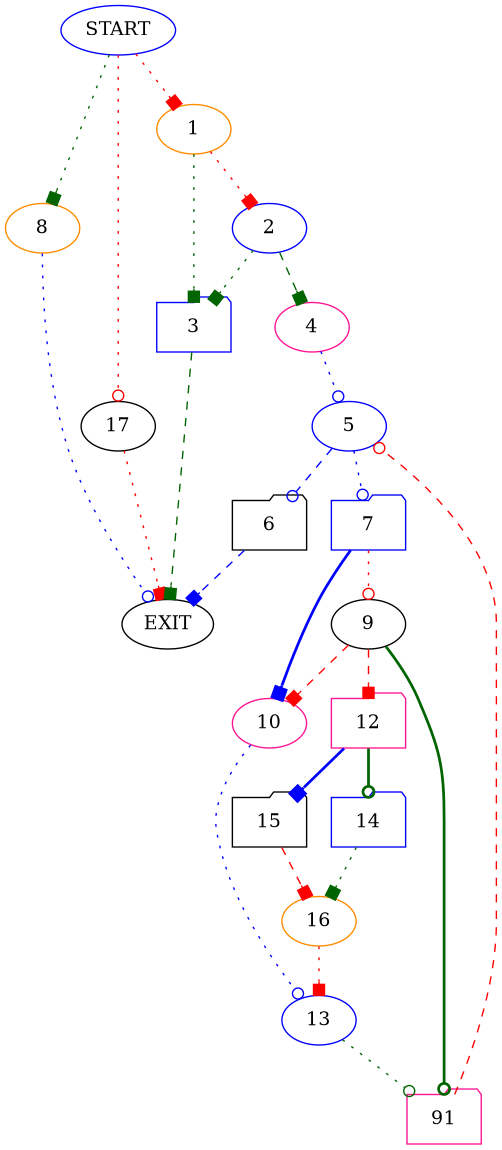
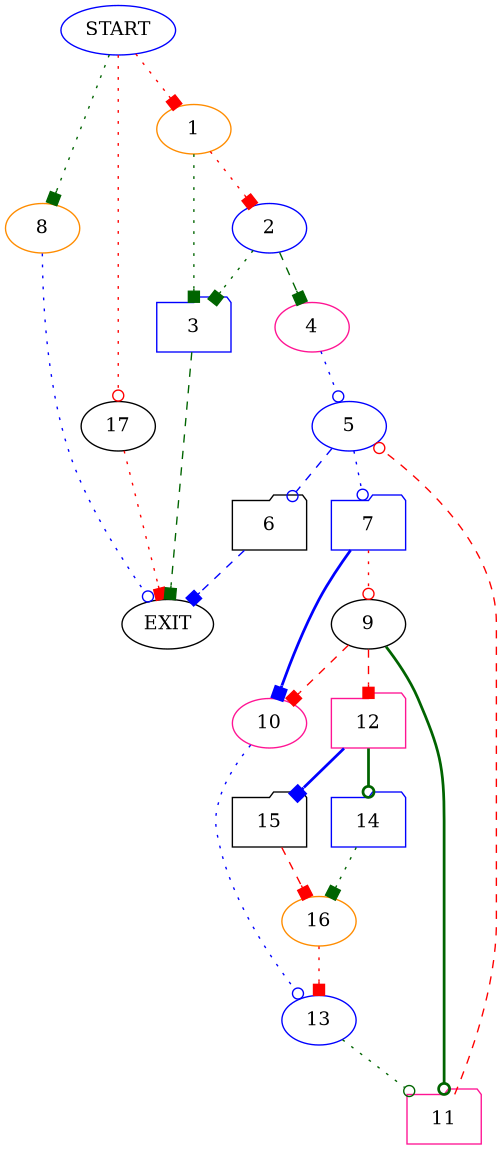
node "91": label "91" -> "11"
